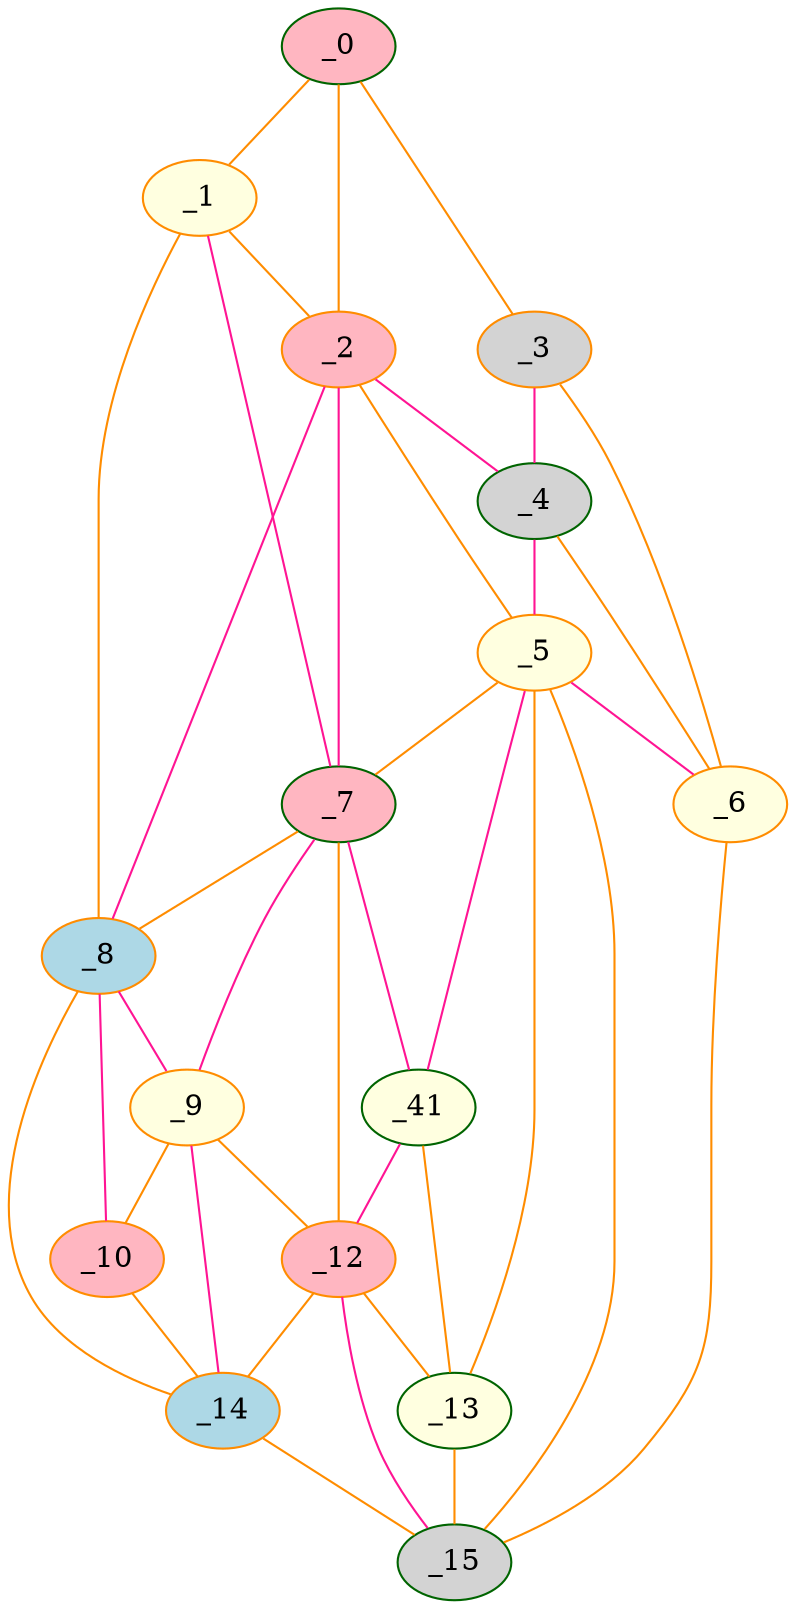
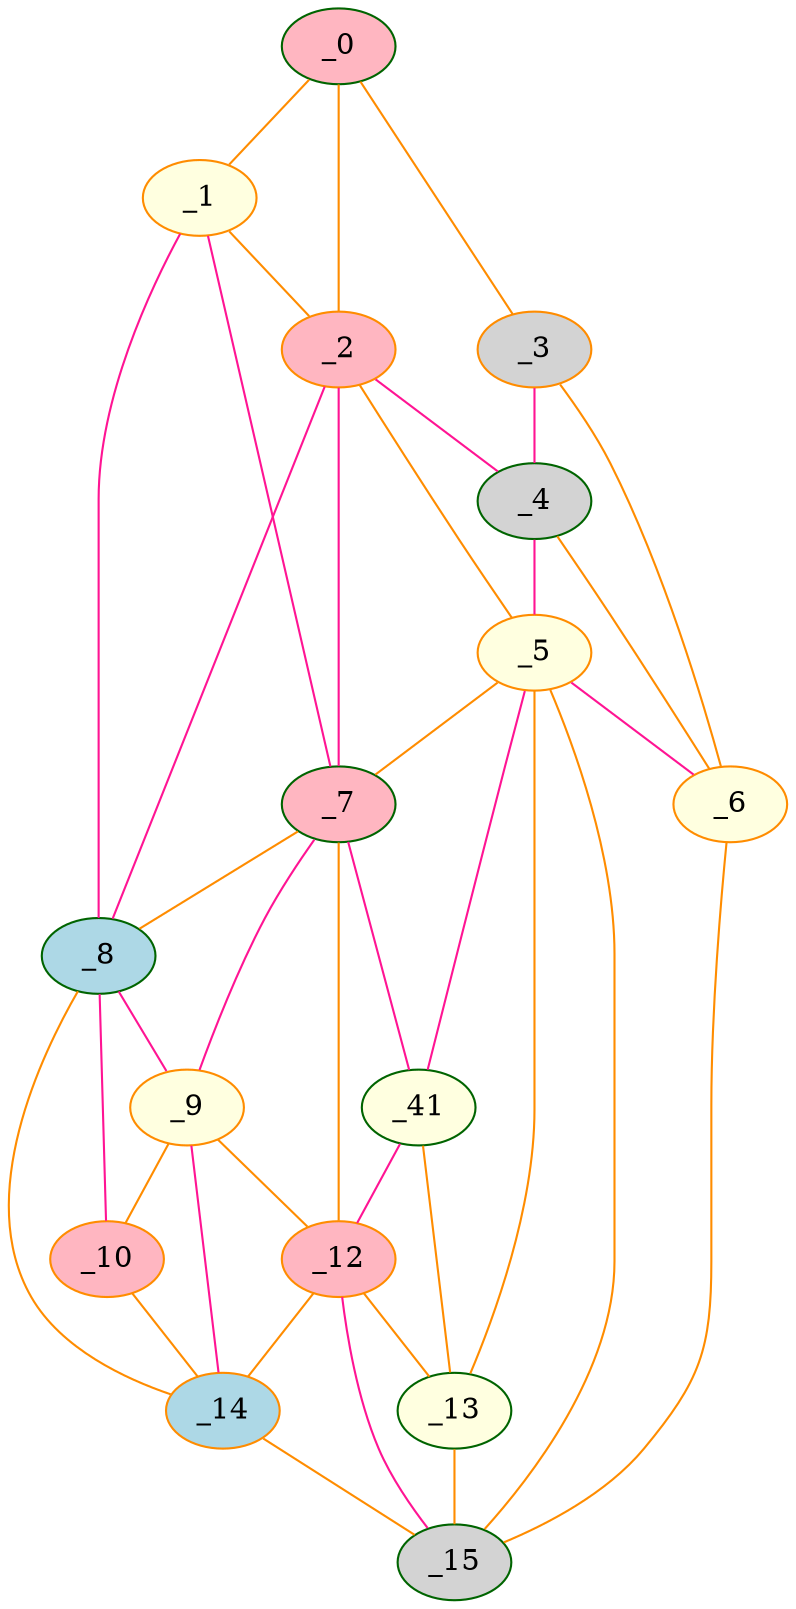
edge "_1" -- "_8": color darkorange -> deeppink
node "_8": color darkorange -> darkgreen
